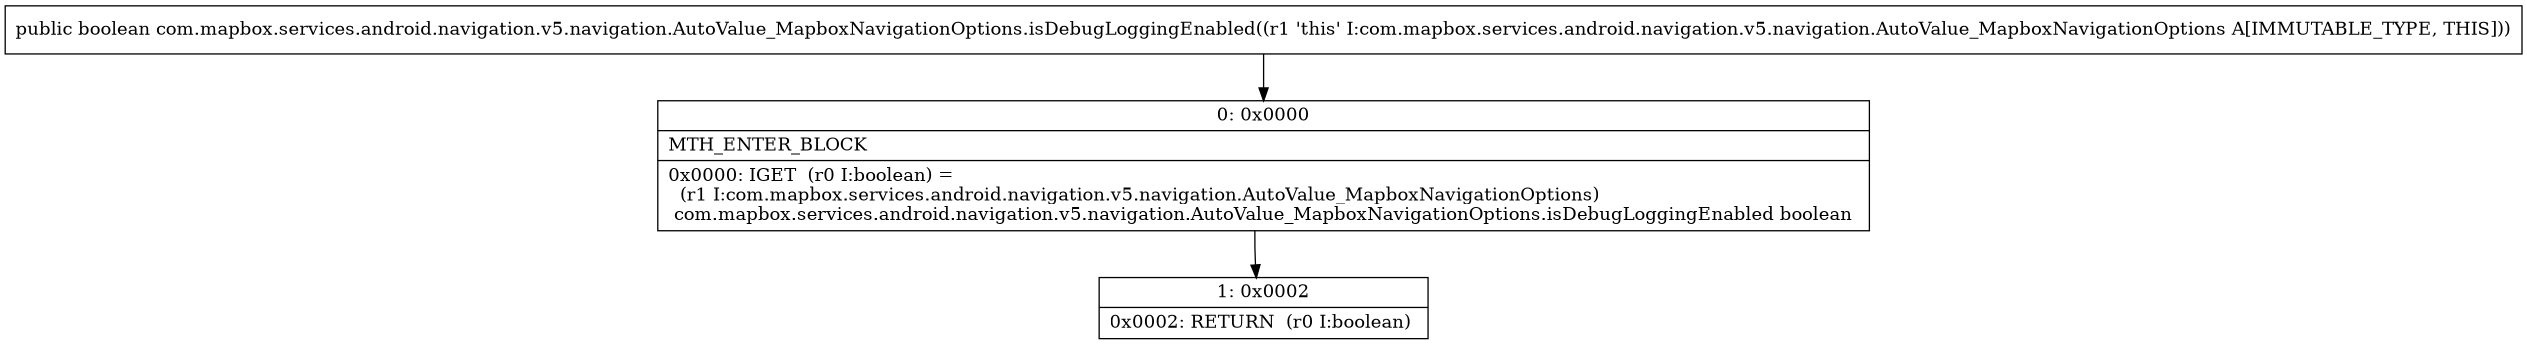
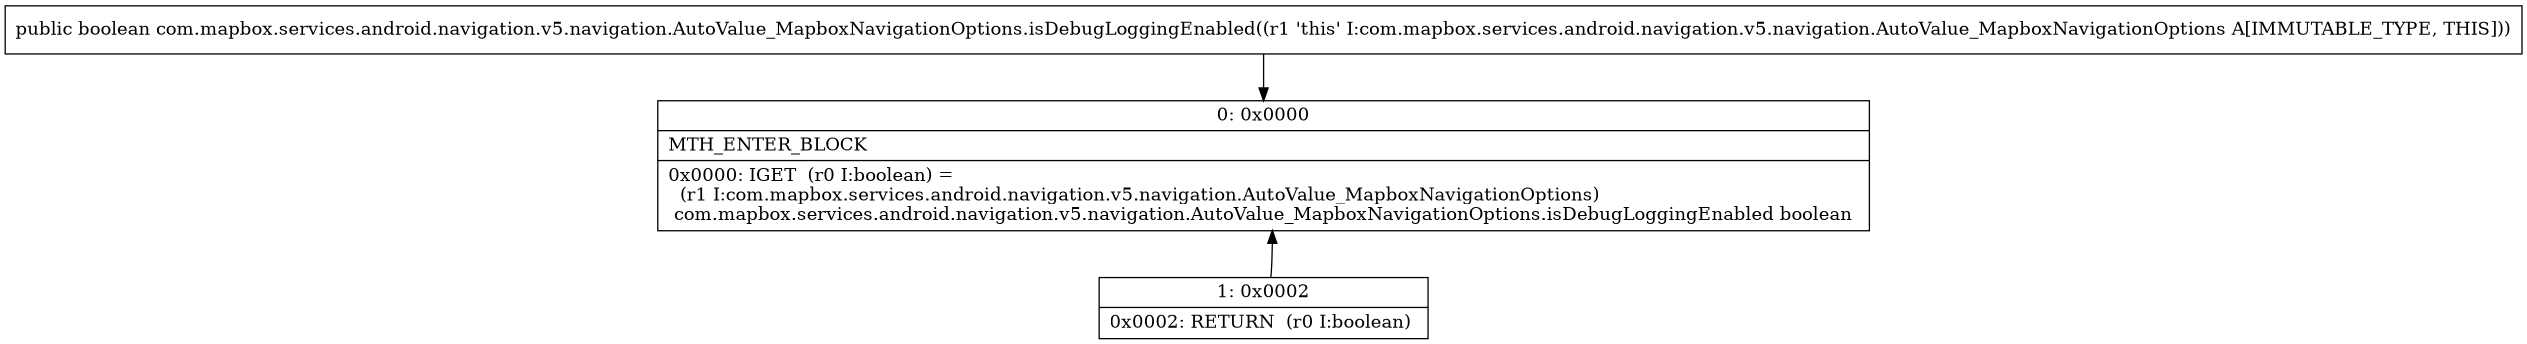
edge "0: 0x0000" -> "1: 0x0002": reversed
